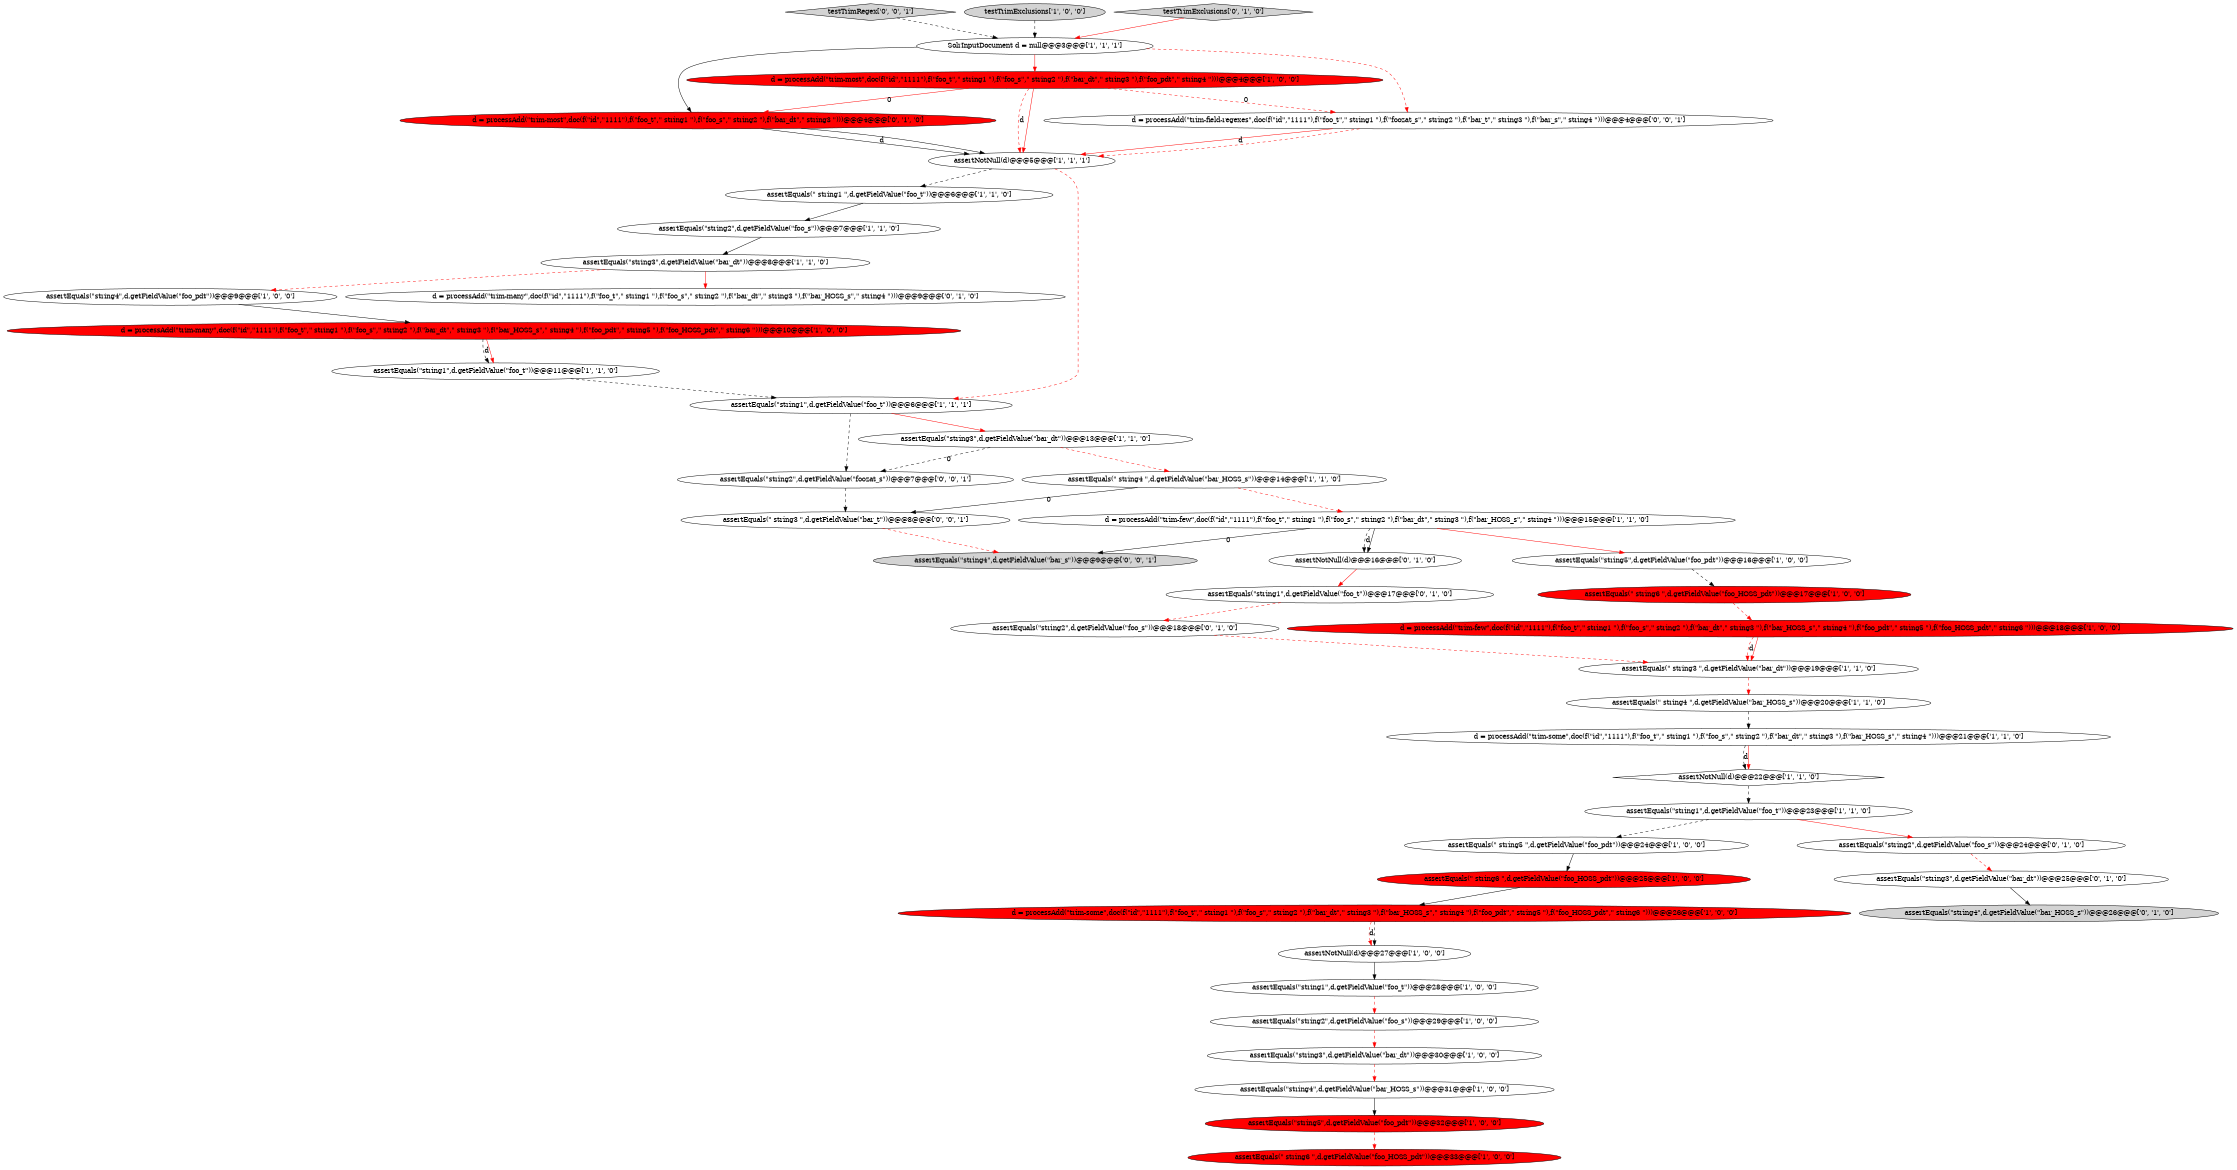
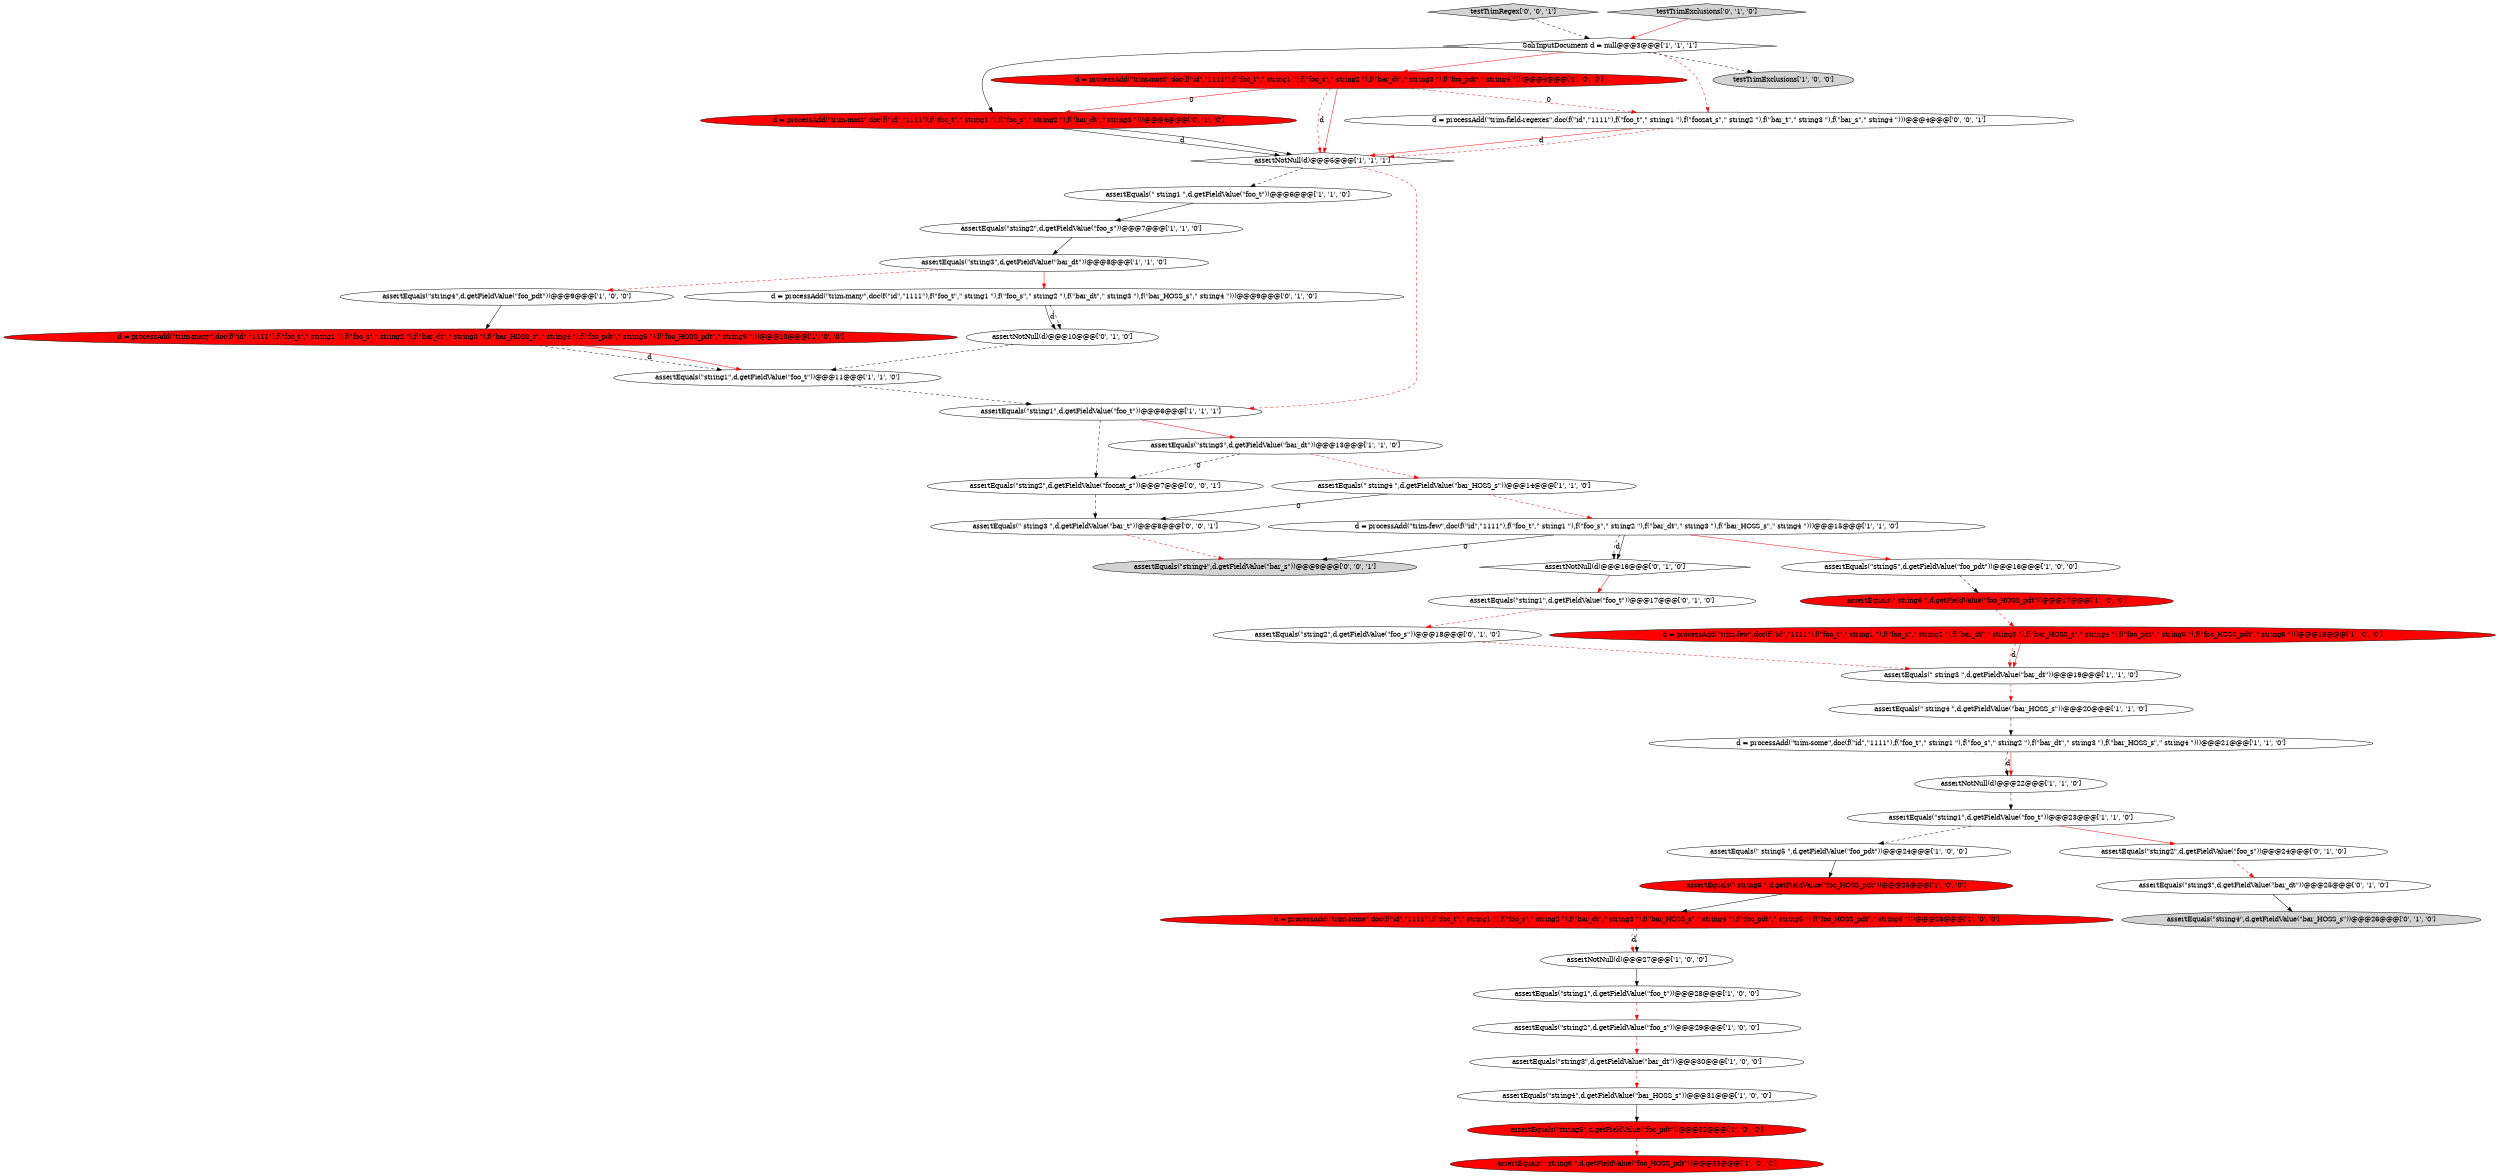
edge "testTrimExclusions['1', '0', '0']" -> "SolrInputDocument d = null@@@3@@@['1', '1', '1']": reversed
node "SolrInputDocument d = null@@@3@@@['1', '1', '1']": shape ellipse -> diamond
node "assertNotNull(d)@@@5@@@['1', '1', '1']": shape ellipse -> diamond
node "assertNotNull(d)@@@10@@@['0', '1', '0']": added
node "assertNotNull(d)@@@16@@@['0', '1', '0']": shape ellipse -> diamond
node "assertNotNull(d)@@@22@@@['1', '1', '0']": shape diamond -> ellipse
